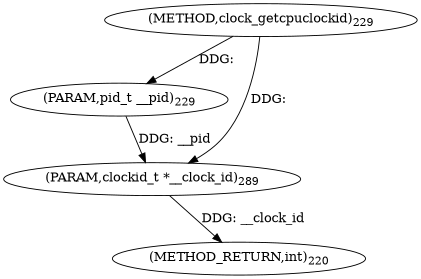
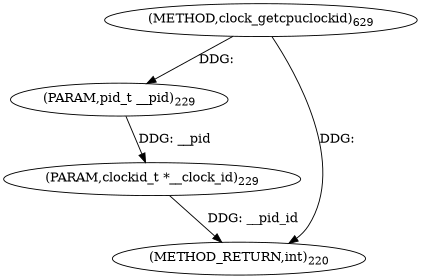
node "(METHOD,clock_getcpuclockid)": text "229" -> "629"
edge "(METHOD,clock_getcpuclockid)" -> "(PARAM,clockid_t *__clock_id)": now "(METHOD,clock_getcpuclockid)" -> "(METHOD_RETURN,int)"
node "(PARAM,clockid_t *__clock_id)": text "289" -> "229"
edge "(PARAM,clockid_t *__clock_id)" -> "(METHOD_RETURN,int)": label "DDG: __clock_id" -> "DDG: __pid_id"
